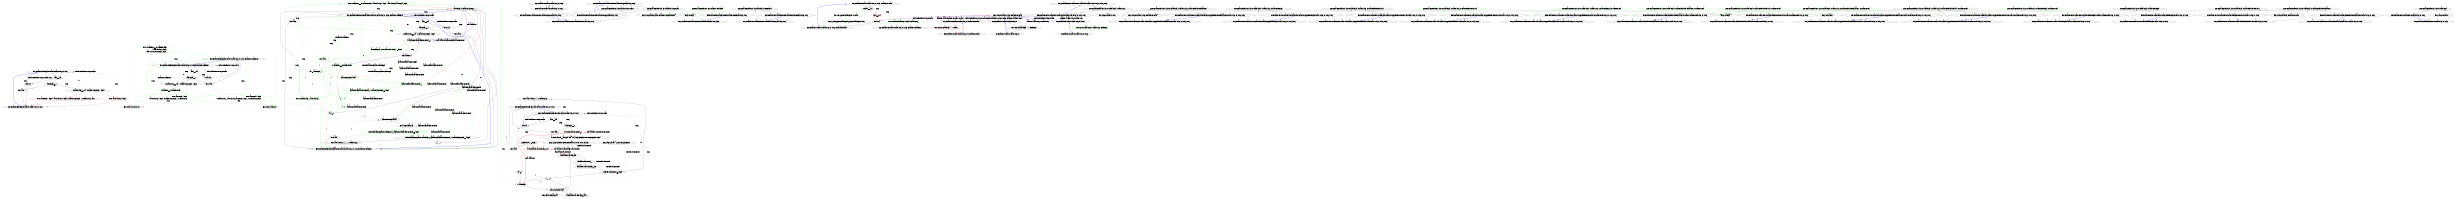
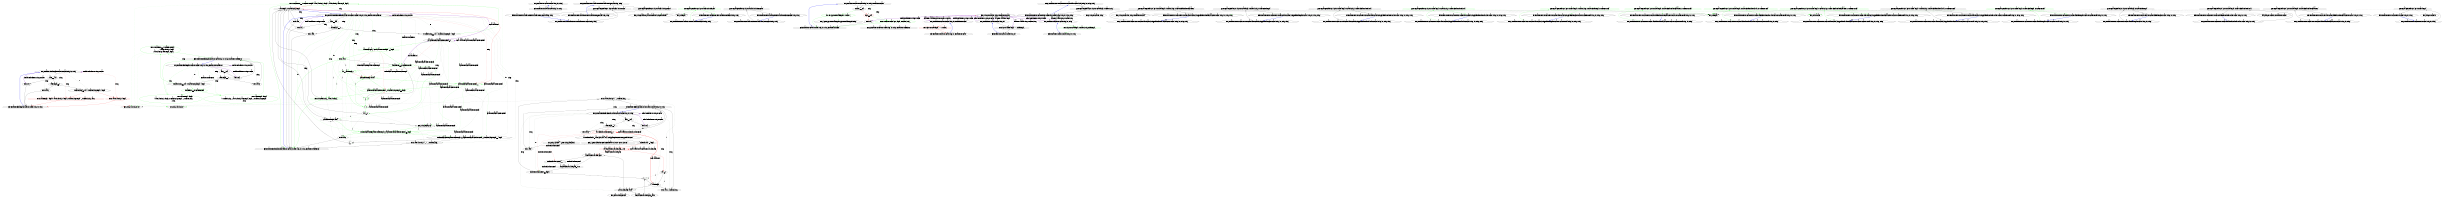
node "return value + truncationString;": added
